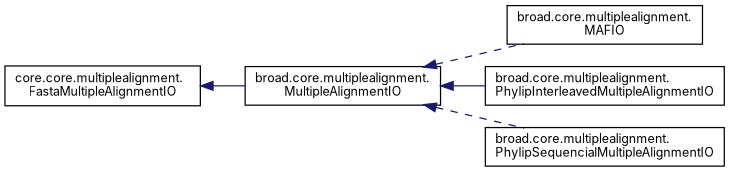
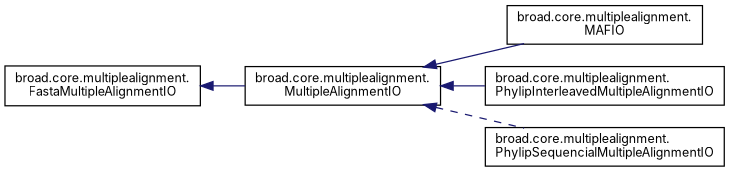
edge "broad.core.multiplealignment. MAFIO" -> "broad.core.multiplealignment. MultipleAlignmentIO": style dashed -> solid
node "core.core.multiplealignment. FastaMultipleAlignmentIO": label "core.core.multiplealignment. FastaMultipleAlignmentIO" -> "broad.core.multiplealignment. FastaMultipleAlignmentIO"
